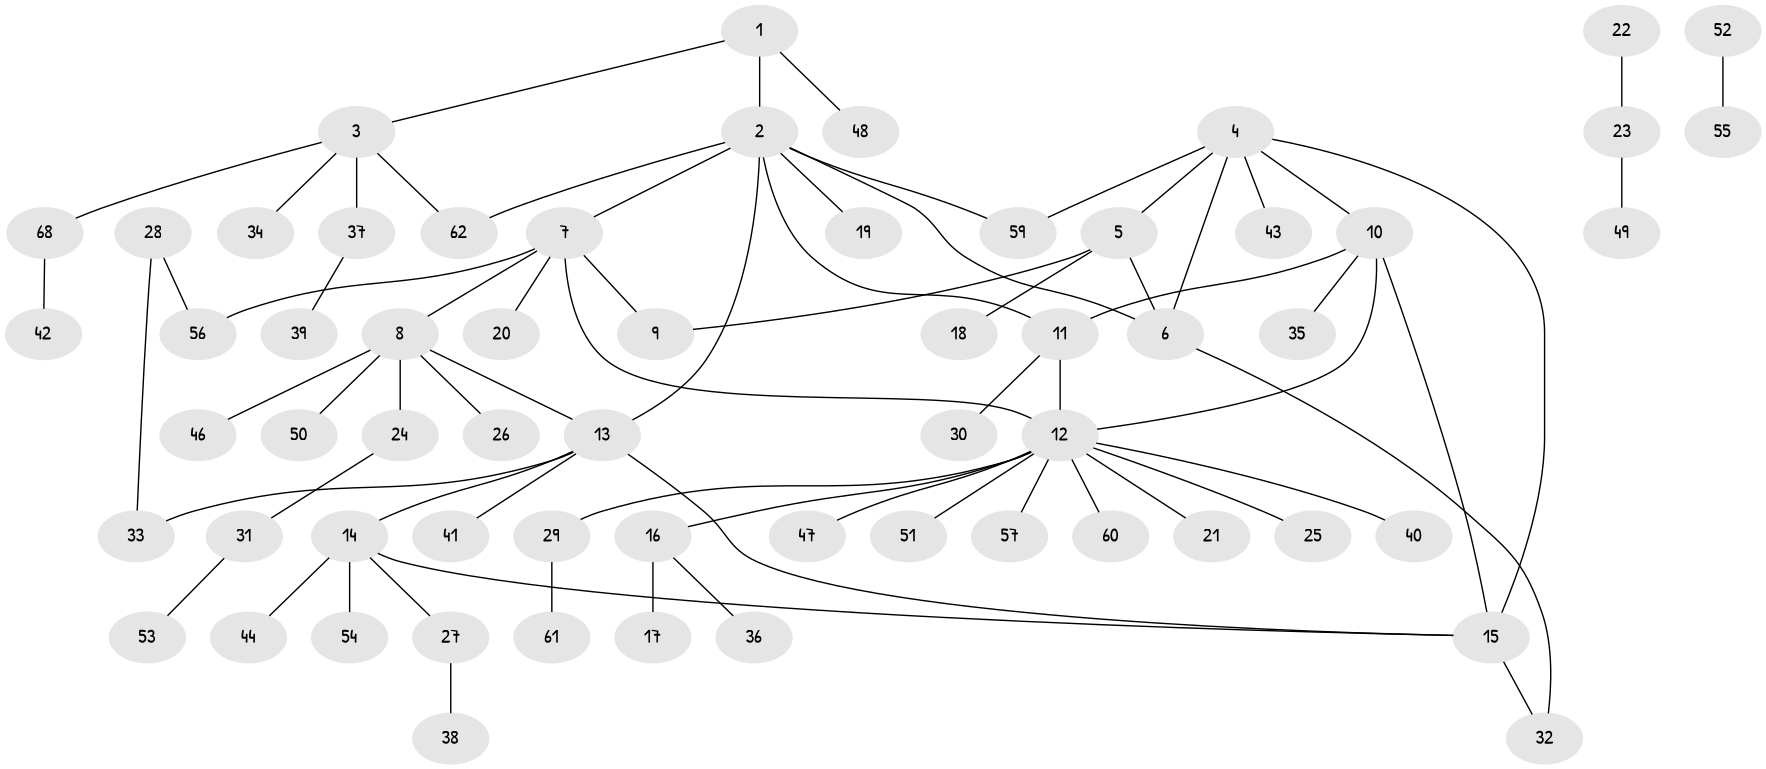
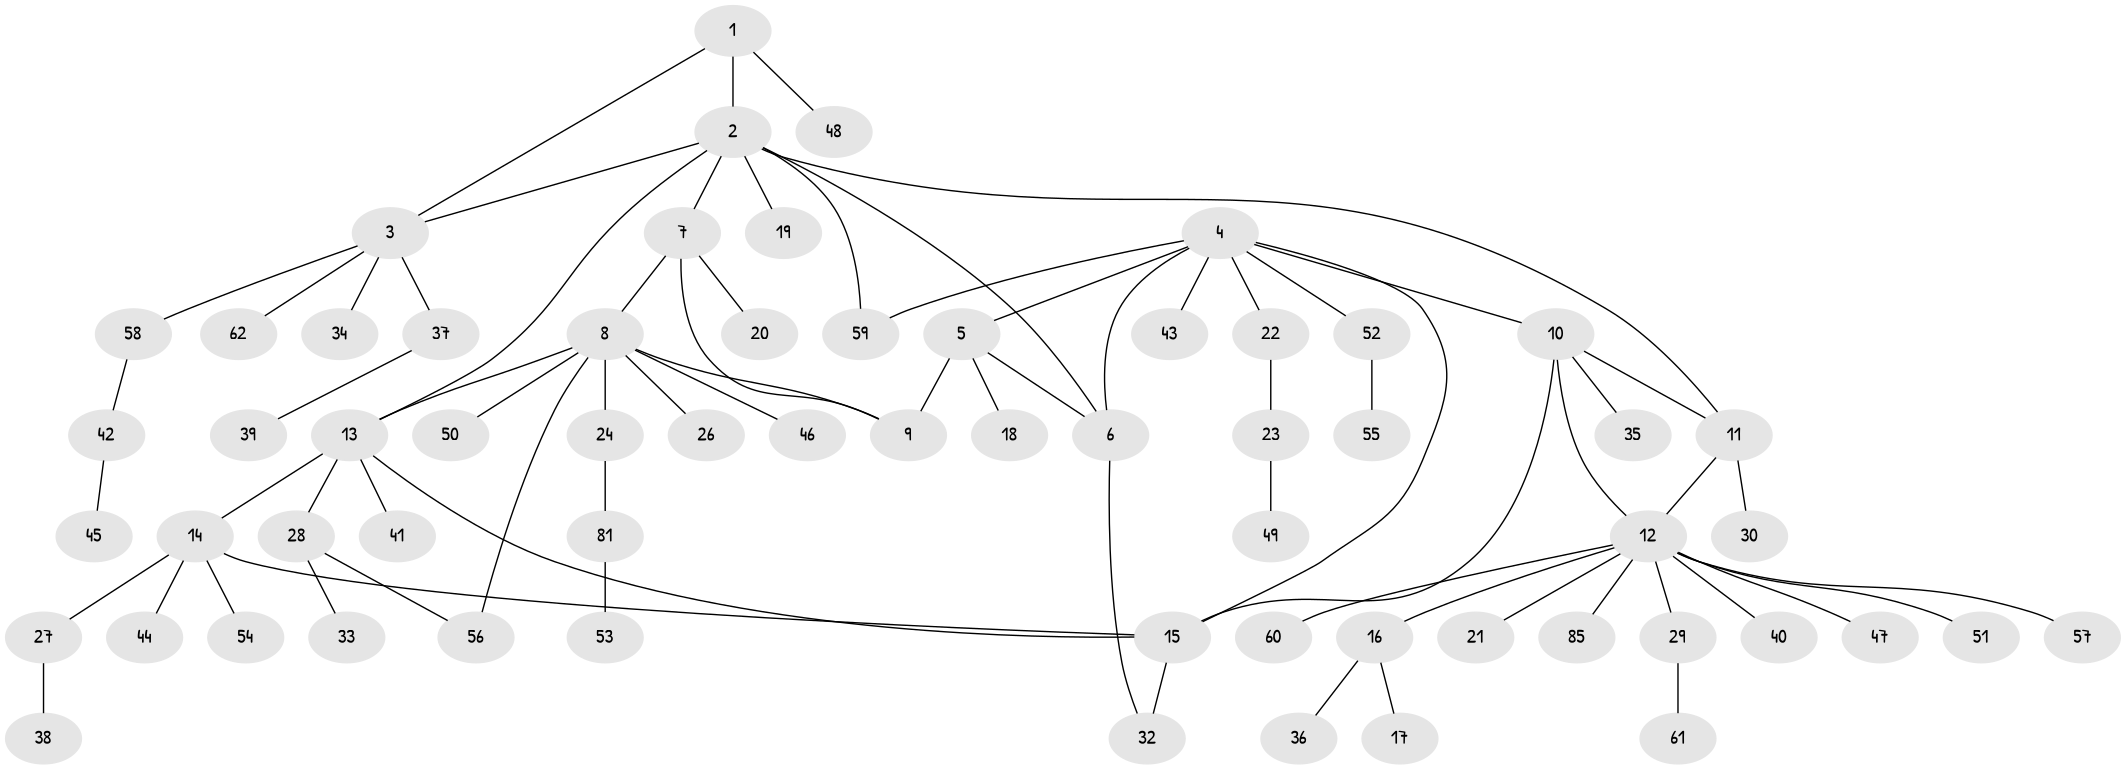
edge "2" -- "62": now "2" -- "3"
node "68": label "68" -> "58"
edge "7" -- "56": now "8" -- "56"
edge "4" -- "22": added
edge "4" -- "52": added
edge "8" -- "9": added
edge "7" -- "12": removed
edge "13" -- "33": now "13" -- "28"
node "45": added
node "31": label "31" -> "81"
node "25": label "25" -> "85"
